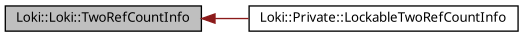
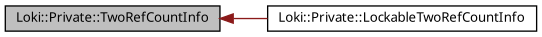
node "Loki::Loki::TwoRefCountInfo": label "Loki::Loki::TwoRefCountInfo" -> "Loki::Private::TwoRefCountInfo"
